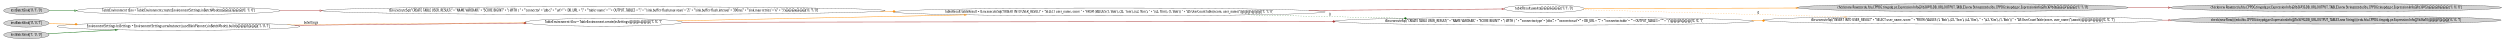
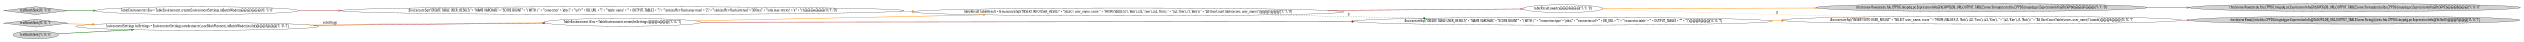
node "testBatchSink['0', '1', '0']": shape ellipse -> diamond
node "testBatchSink['0', '0', '1']": shape ellipse -> diamond
